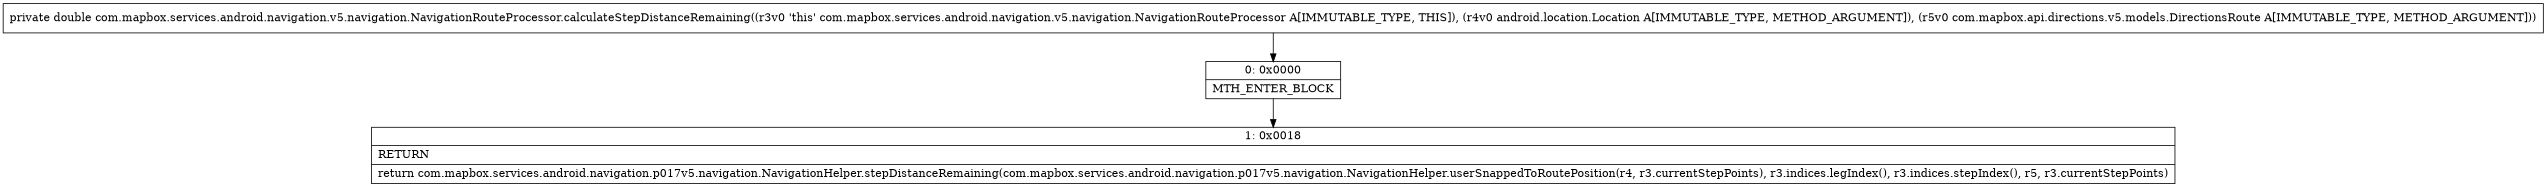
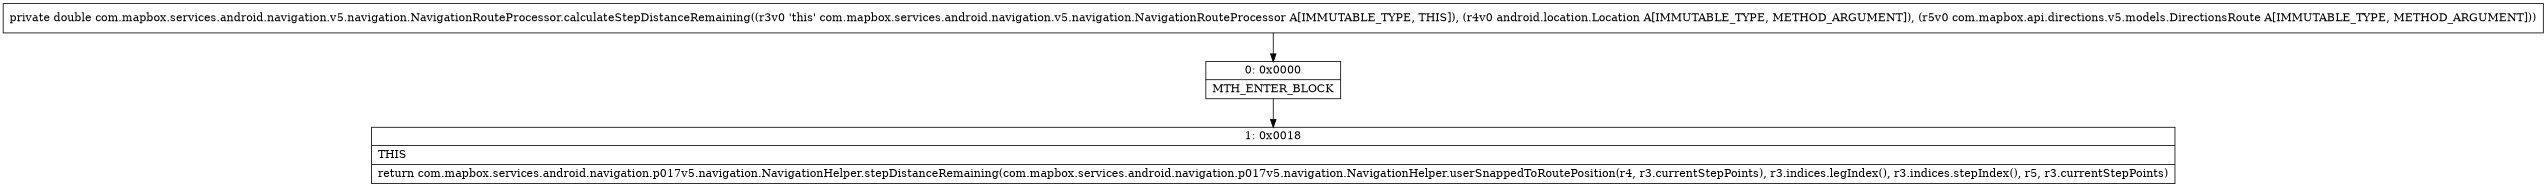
node "1: 0x0018": text "RETURN" -> "THIS"
